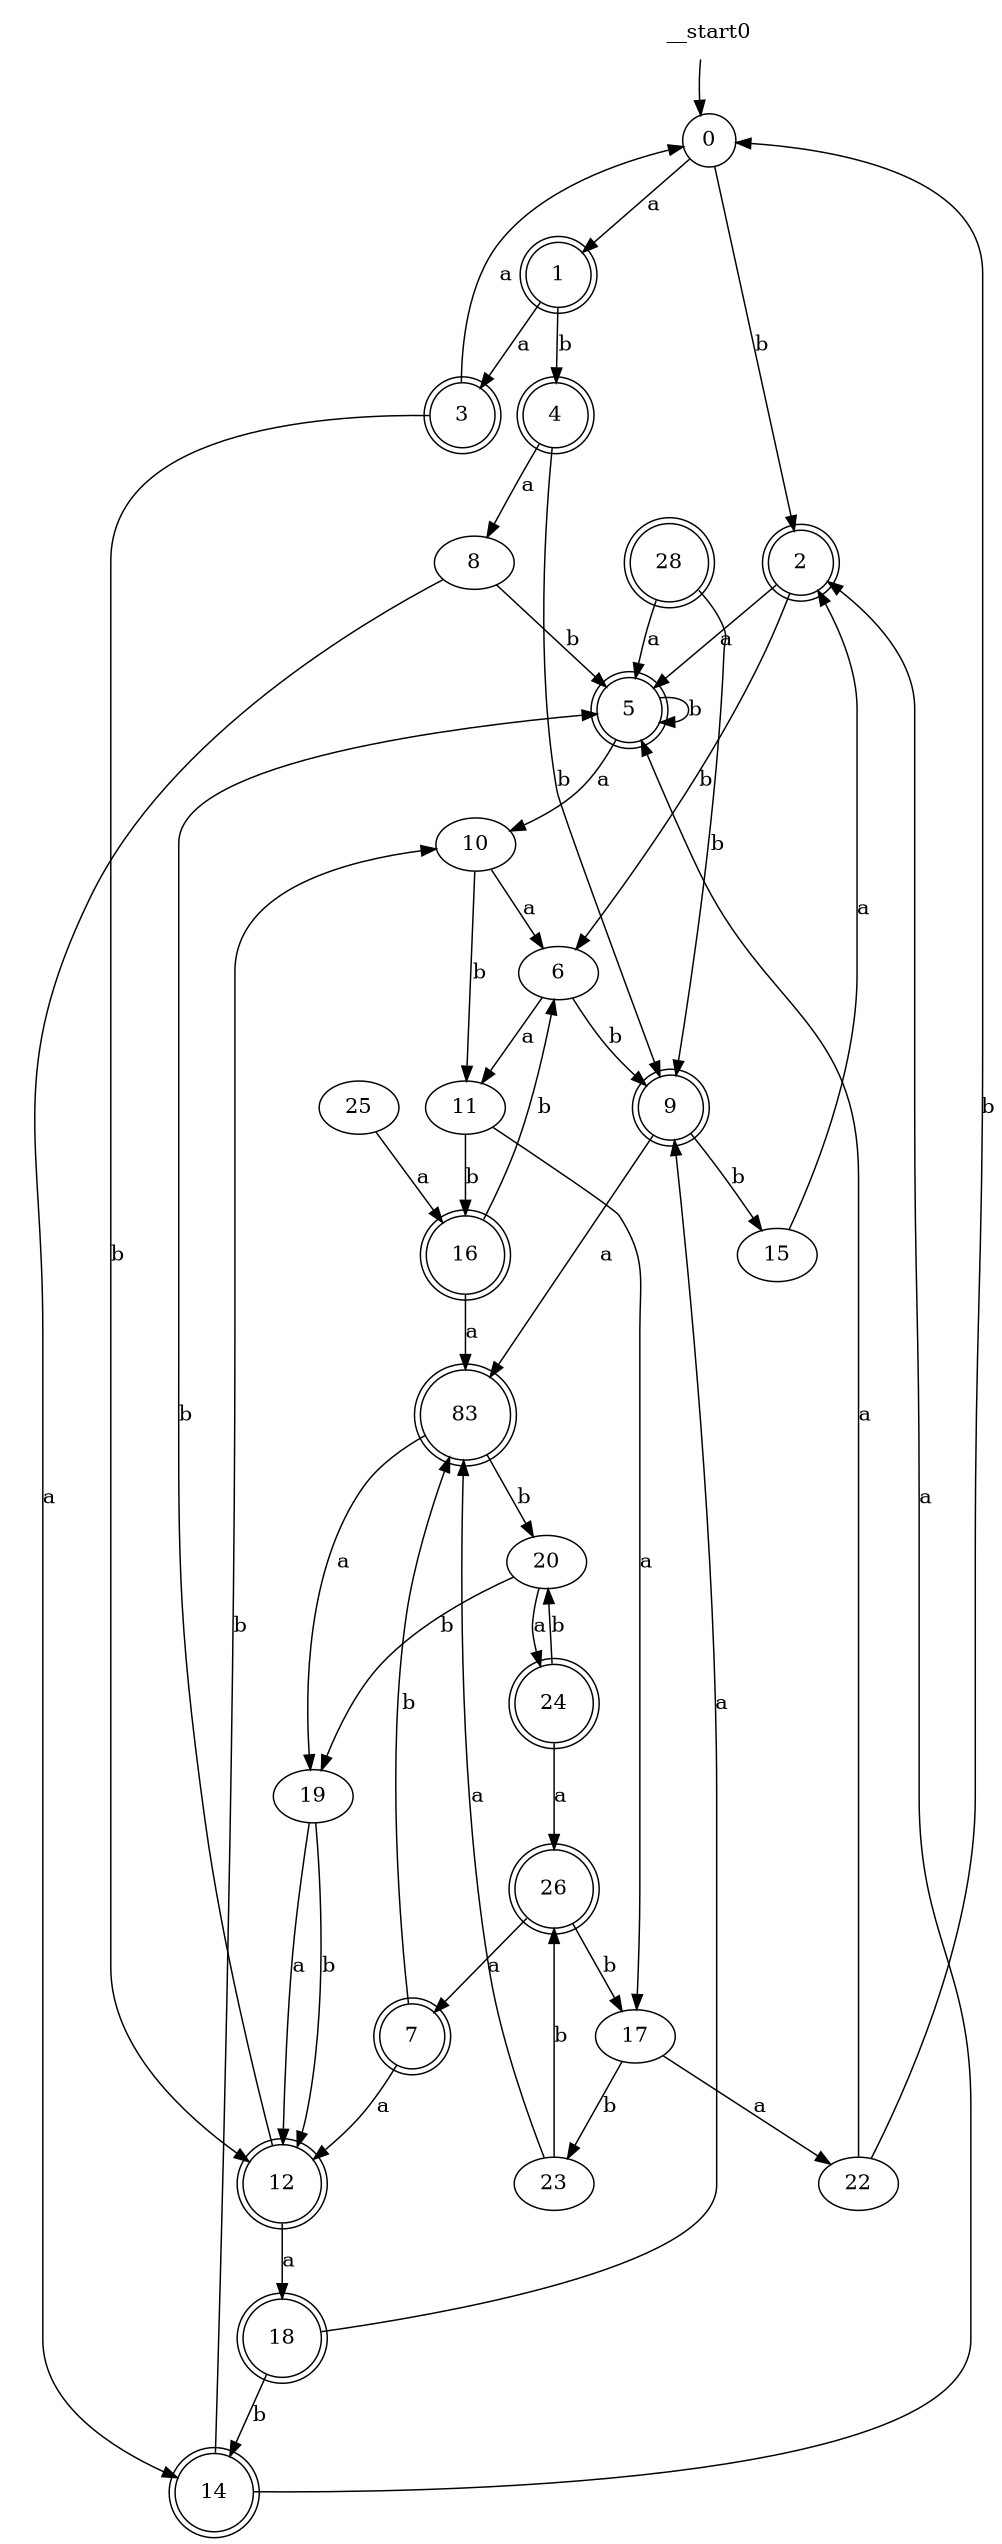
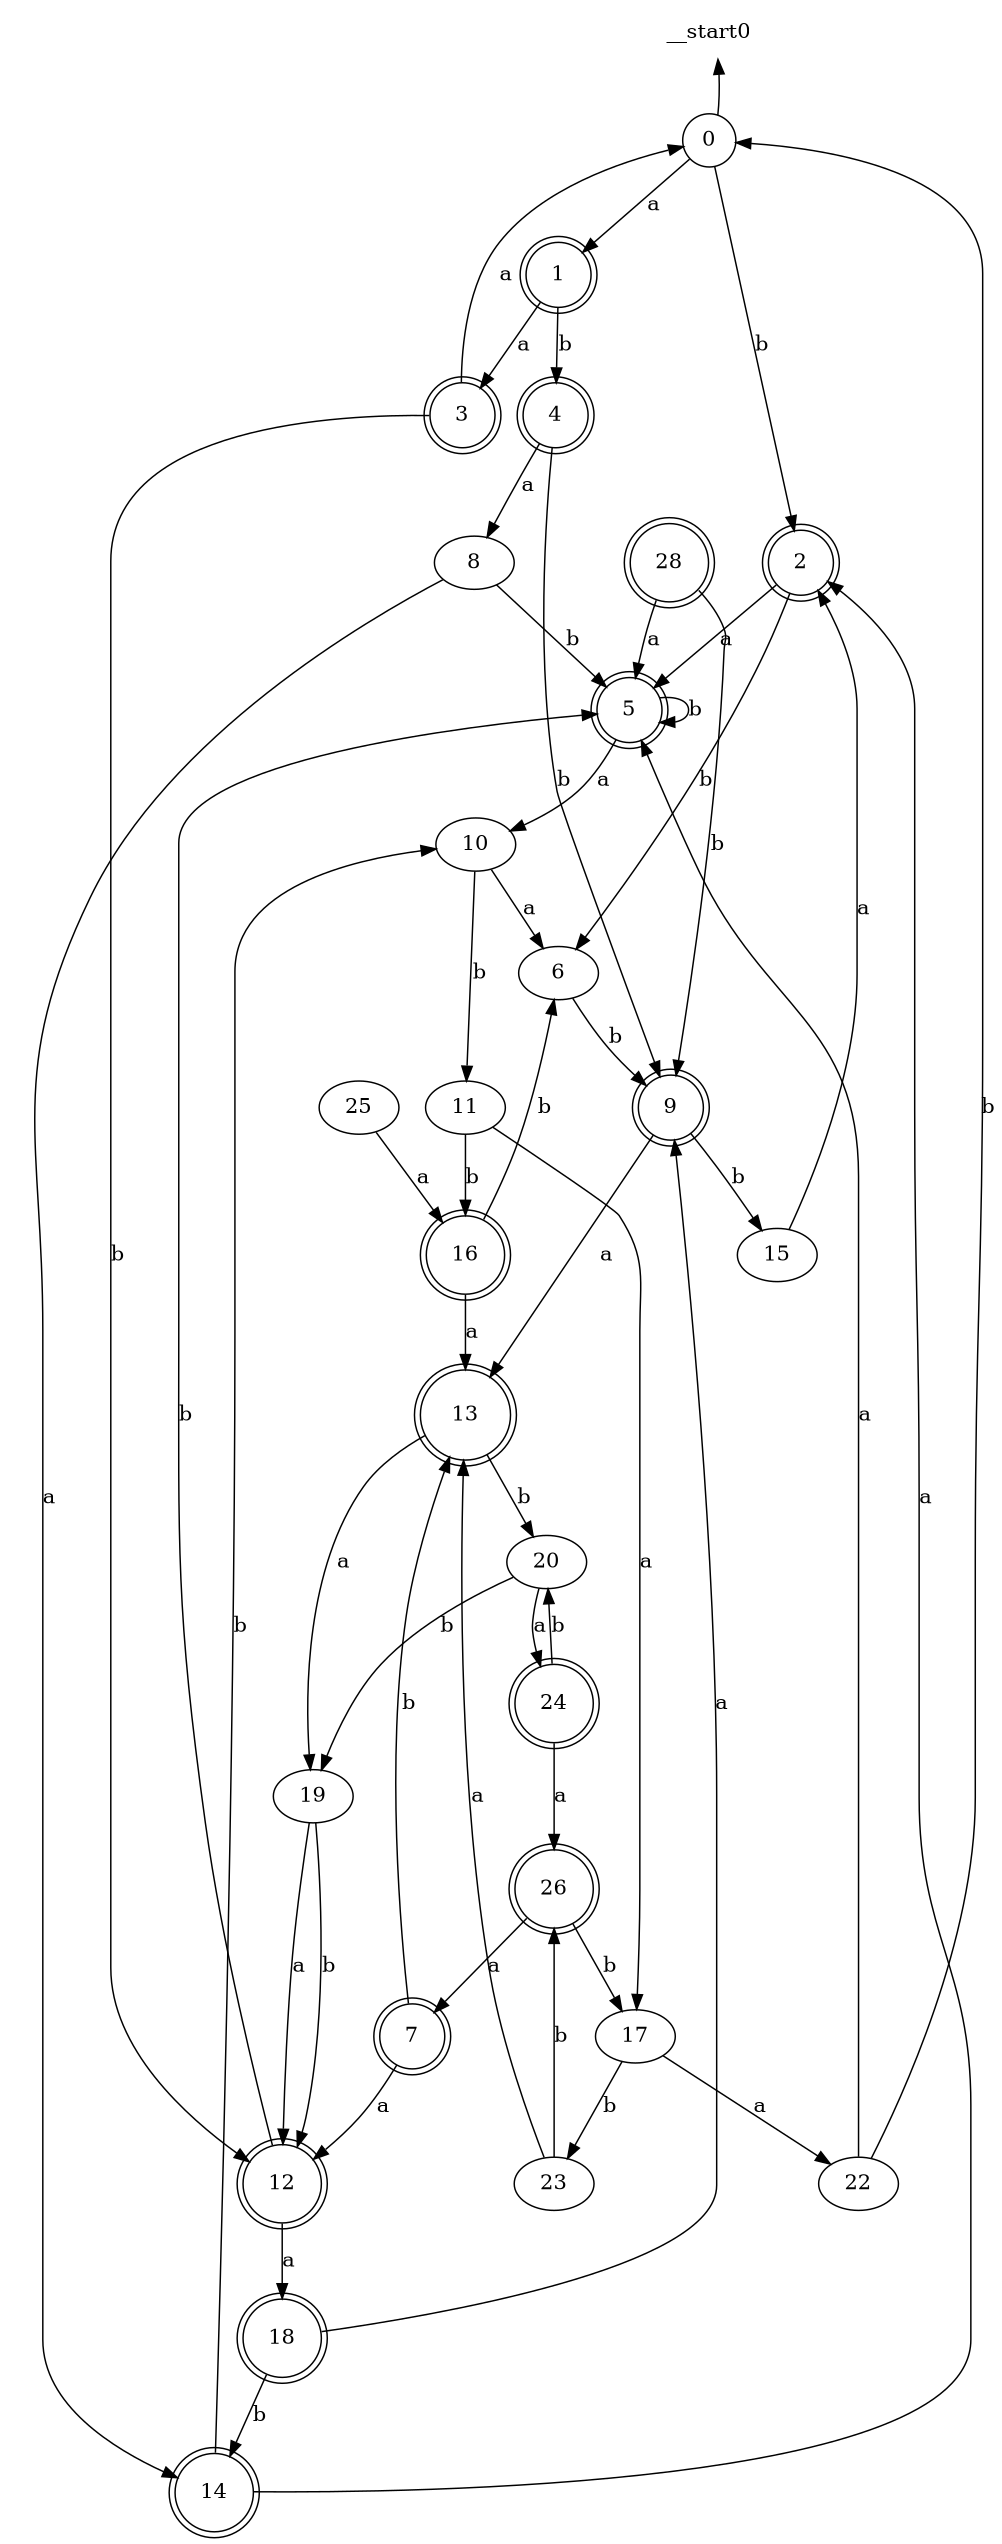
edge "__start0" -> "0": reversed
edge "6" -> "11": removed, label "a"
node "83": label "83" -> "13"
